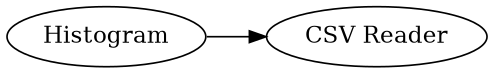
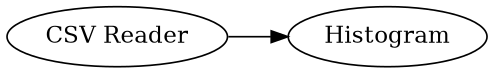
edge "Histogram" -> "CSV Reader": reversed
